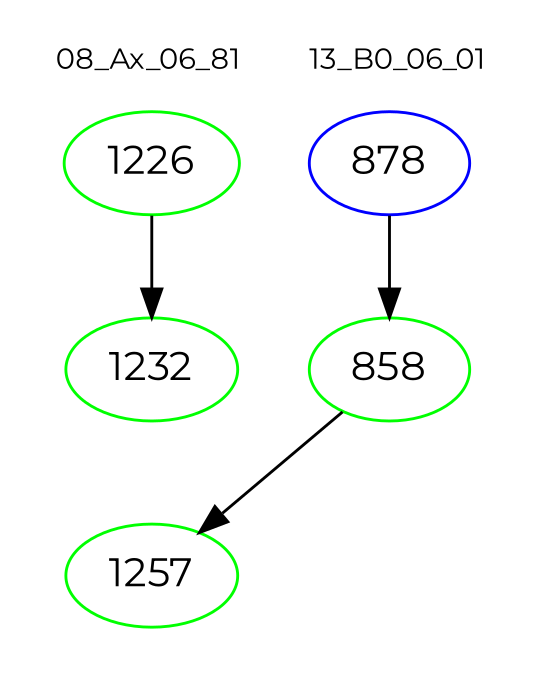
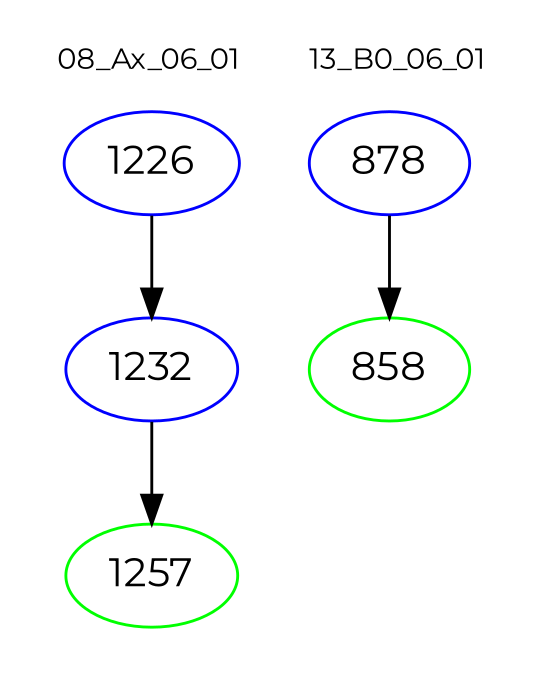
cluster "08_Ax_06_81": label "08_Ax_06_81" -> "08_Ax_06_01"
node "1226": color green -> blue
node "1232": color green -> blue
edge "858" -> "1257": now "1232" -> "1257"
